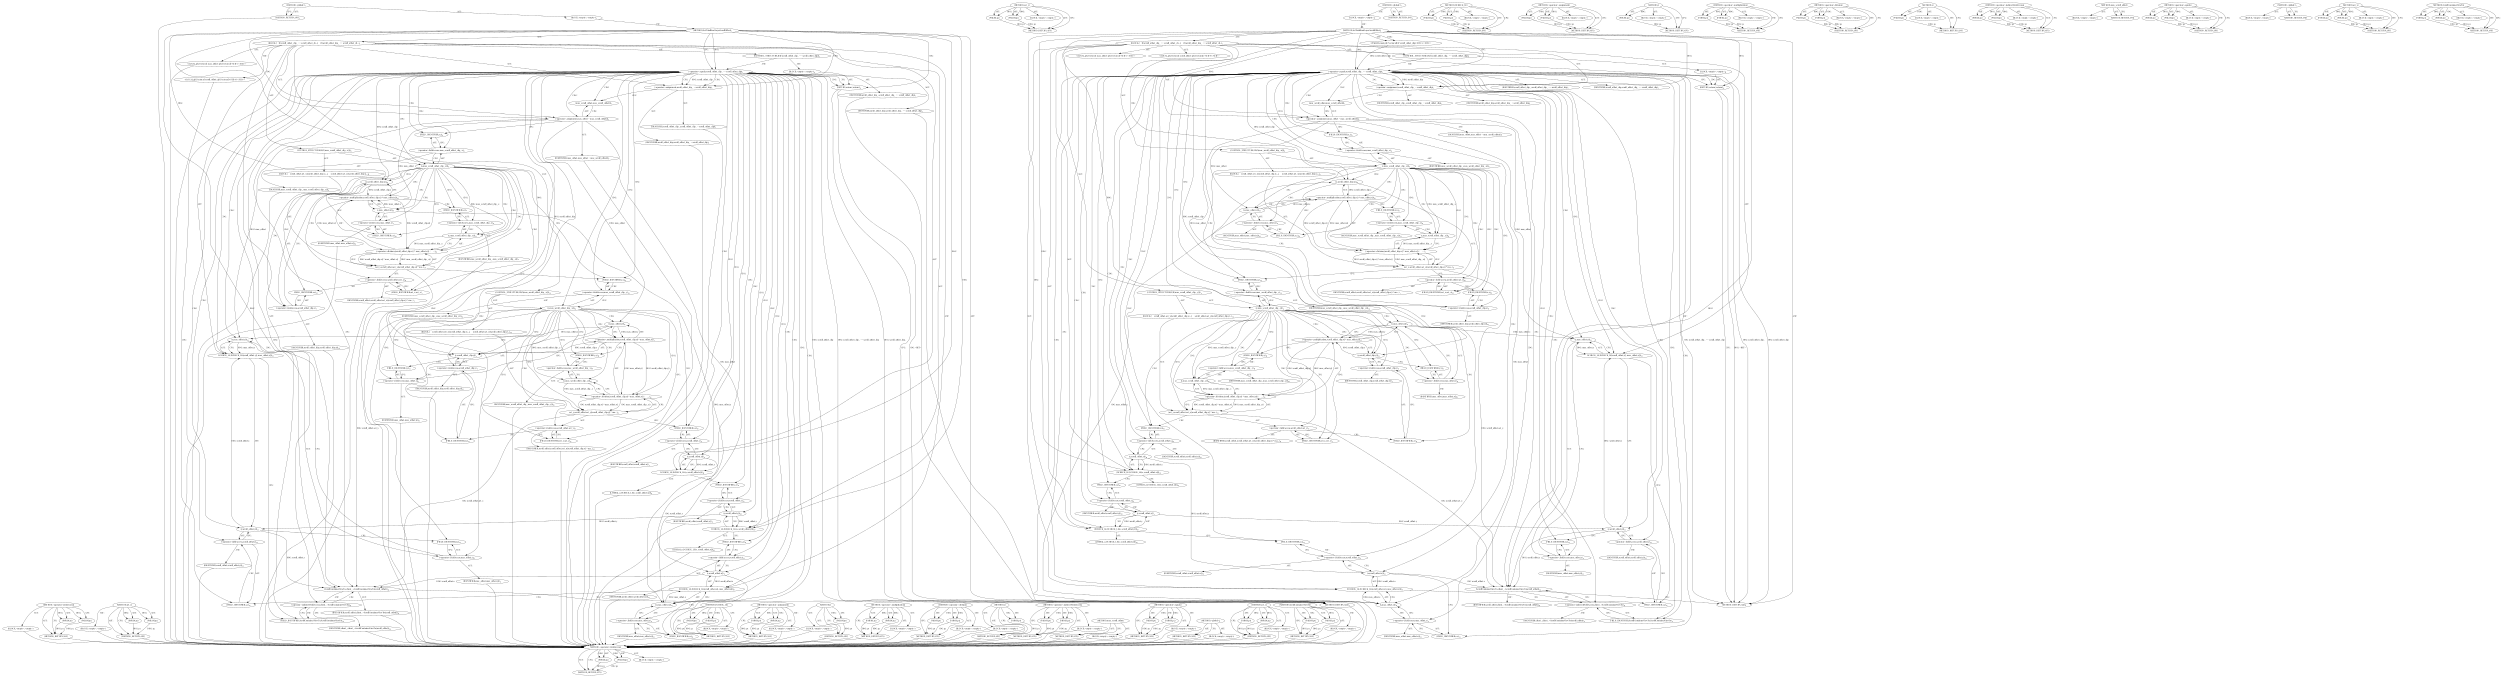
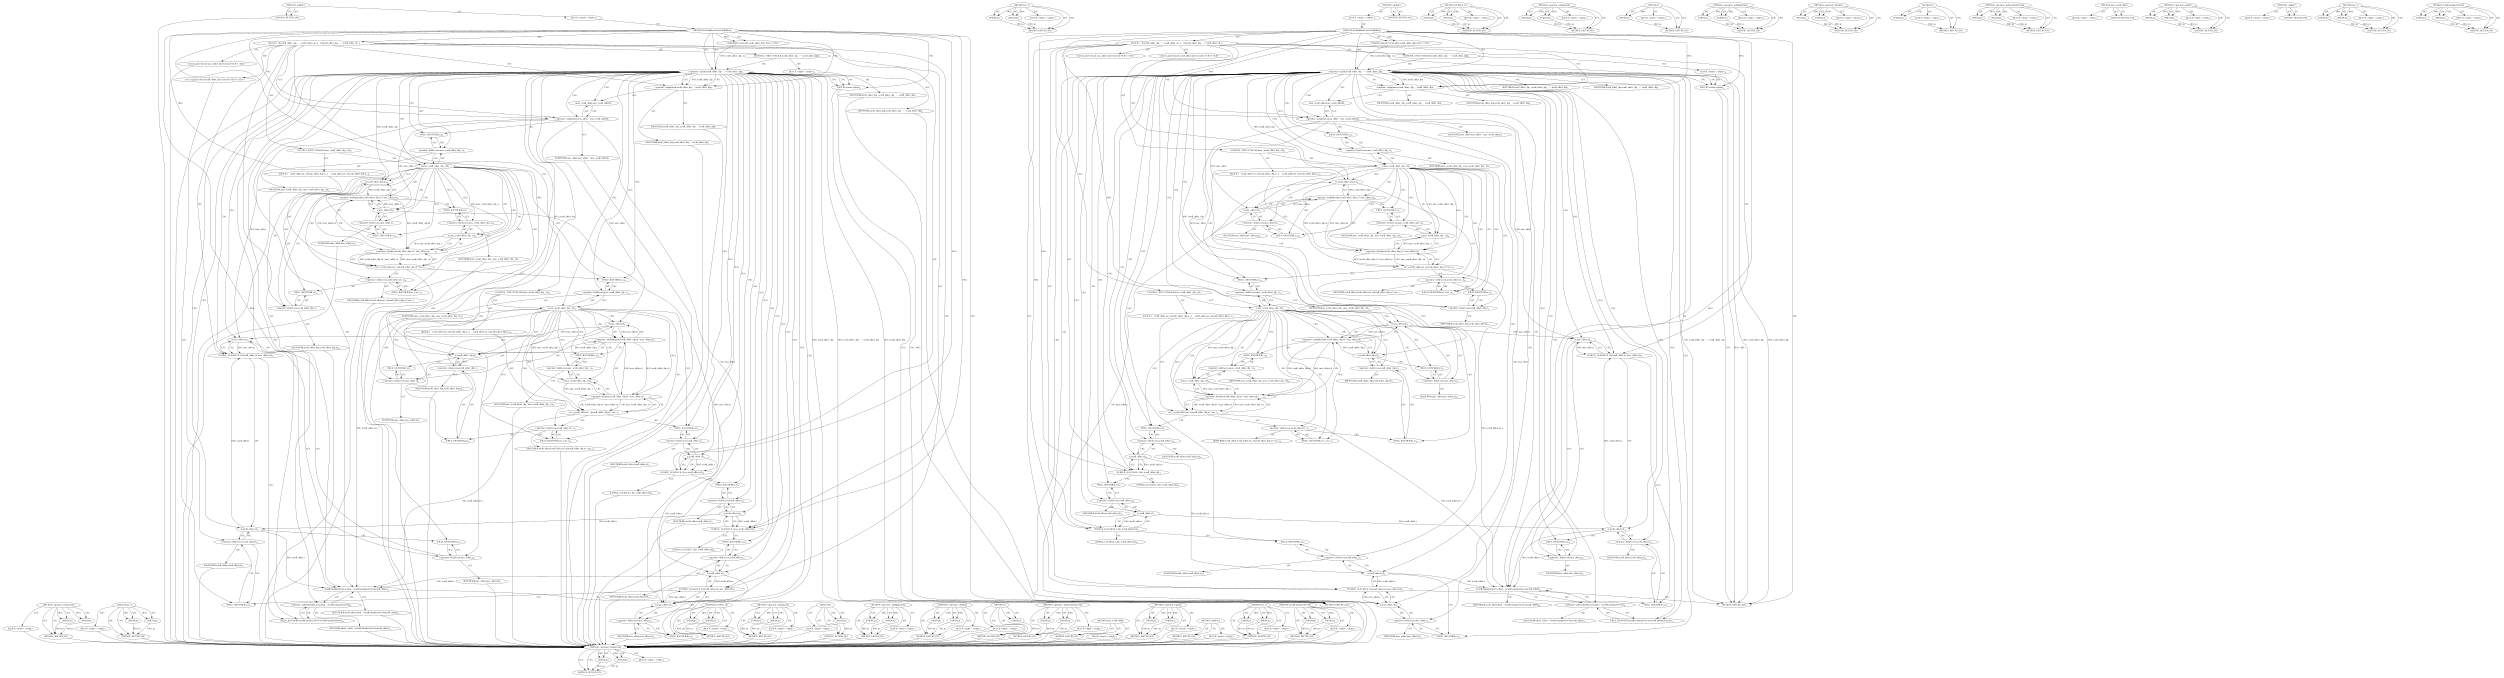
node "<(PARAM,gfx::Vector2dF scroll_offset_dip)<SUB>2</SUB>>": added
